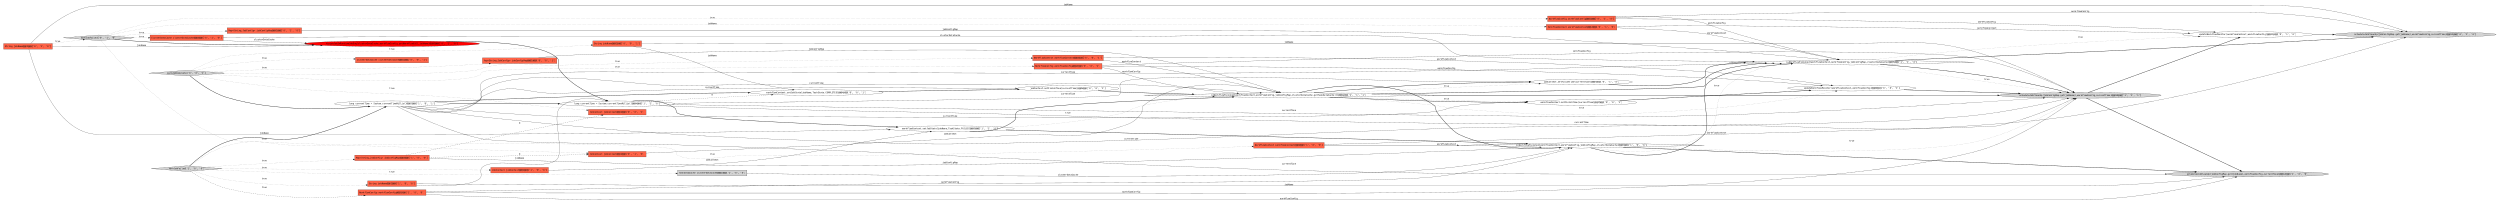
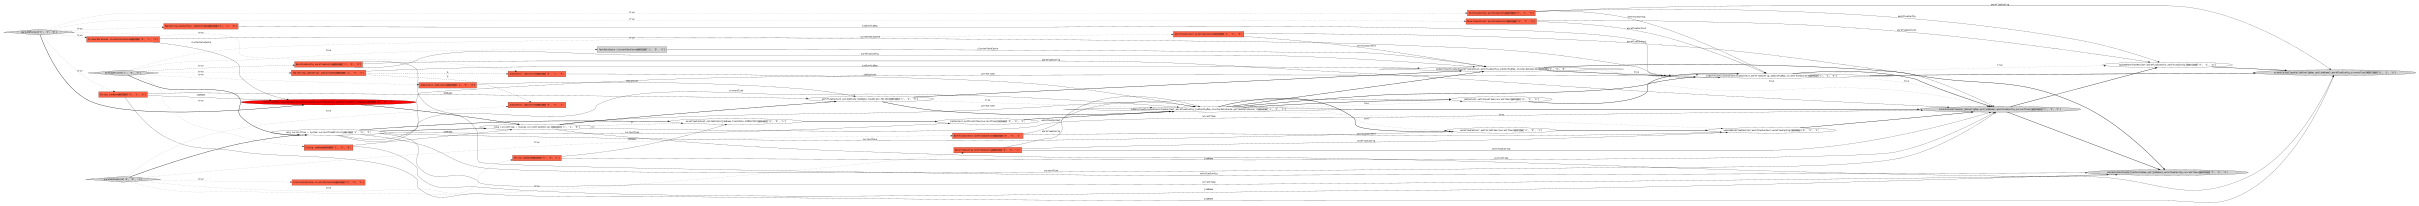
edge "markJobFailed['0', '1', '0']" -> "WorkflowContext workflowContext@@@2@@@['0', '1', '0']": label "jobName" -> "true"
edge "String jobName@@@2@@@['0', '1', '0']" -> "markJobFailed['0', '1', '0']": reversed
node "Map<String,JobConfig> jobConfigMap@@@2@@@['0', '0', '1']": removed
